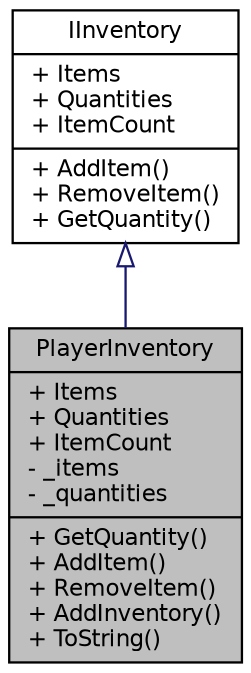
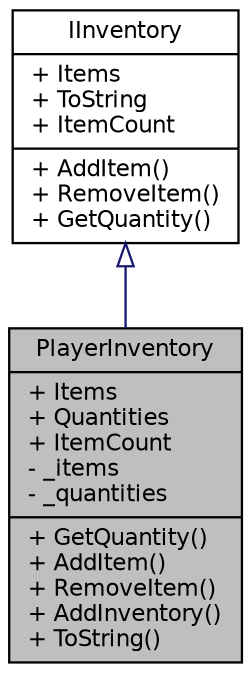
node "IInventory": text "+ Quantities" -> "+ ToString"
